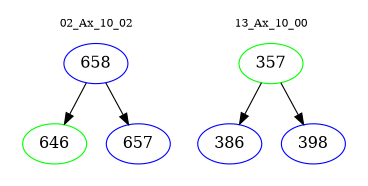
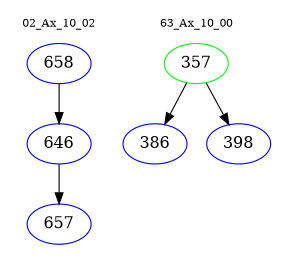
cluster "13_Ax_10_00": label "13_Ax_10_00" -> "63_Ax_10_00"
edge "658" -> "657": now "646" -> "657"
node "646": color green -> blue
